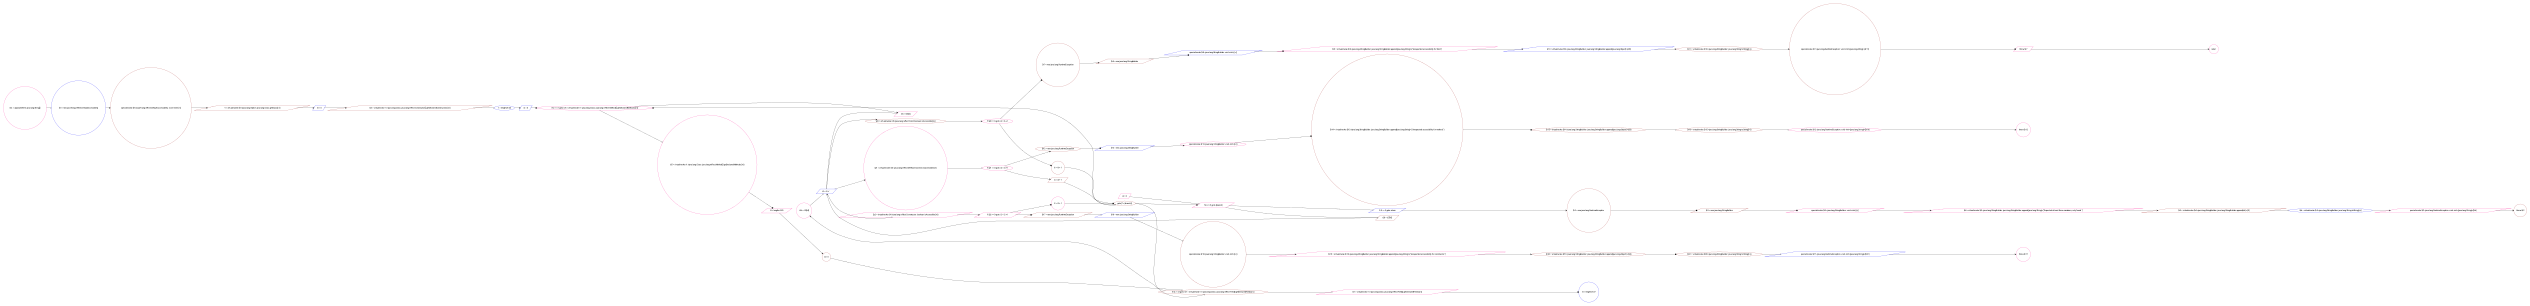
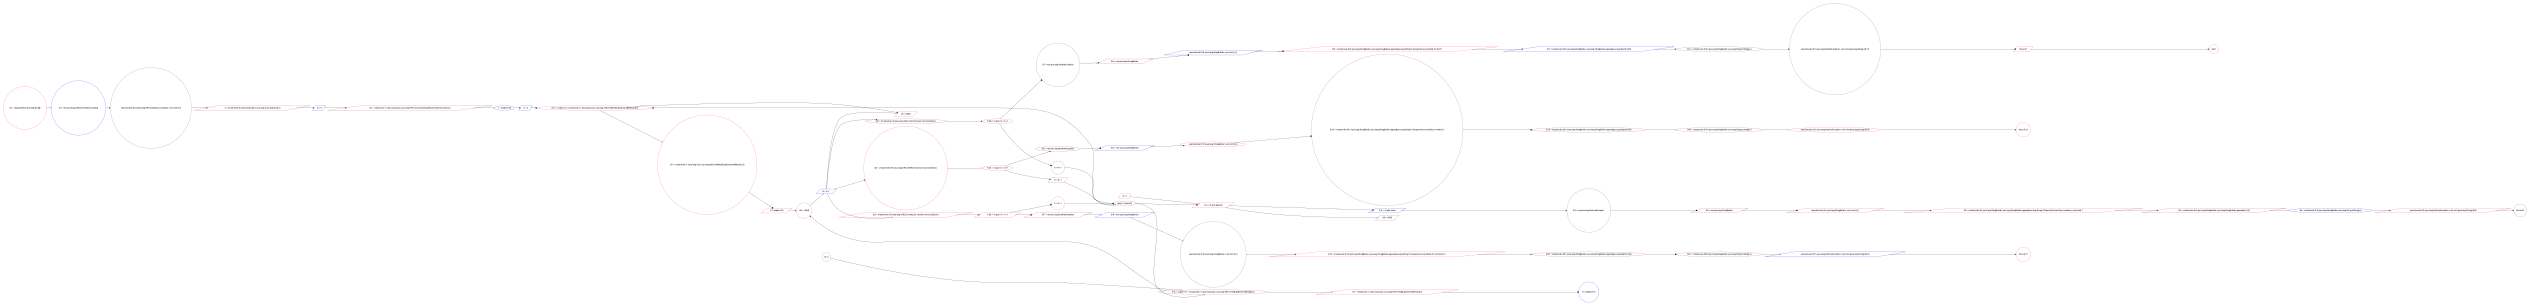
edge "if i6 >= i5 goto (branch)" -> "if i0 >= 3 goto return": arrowhead odot -> box
edge "r28 = r27[i6]" -> "i0 = i0 + 1": removed
edge "i3 = lengthof r25" -> "i4 = 0": now "i3 = lengthof r25" -> "r26 = r25[i4]"
